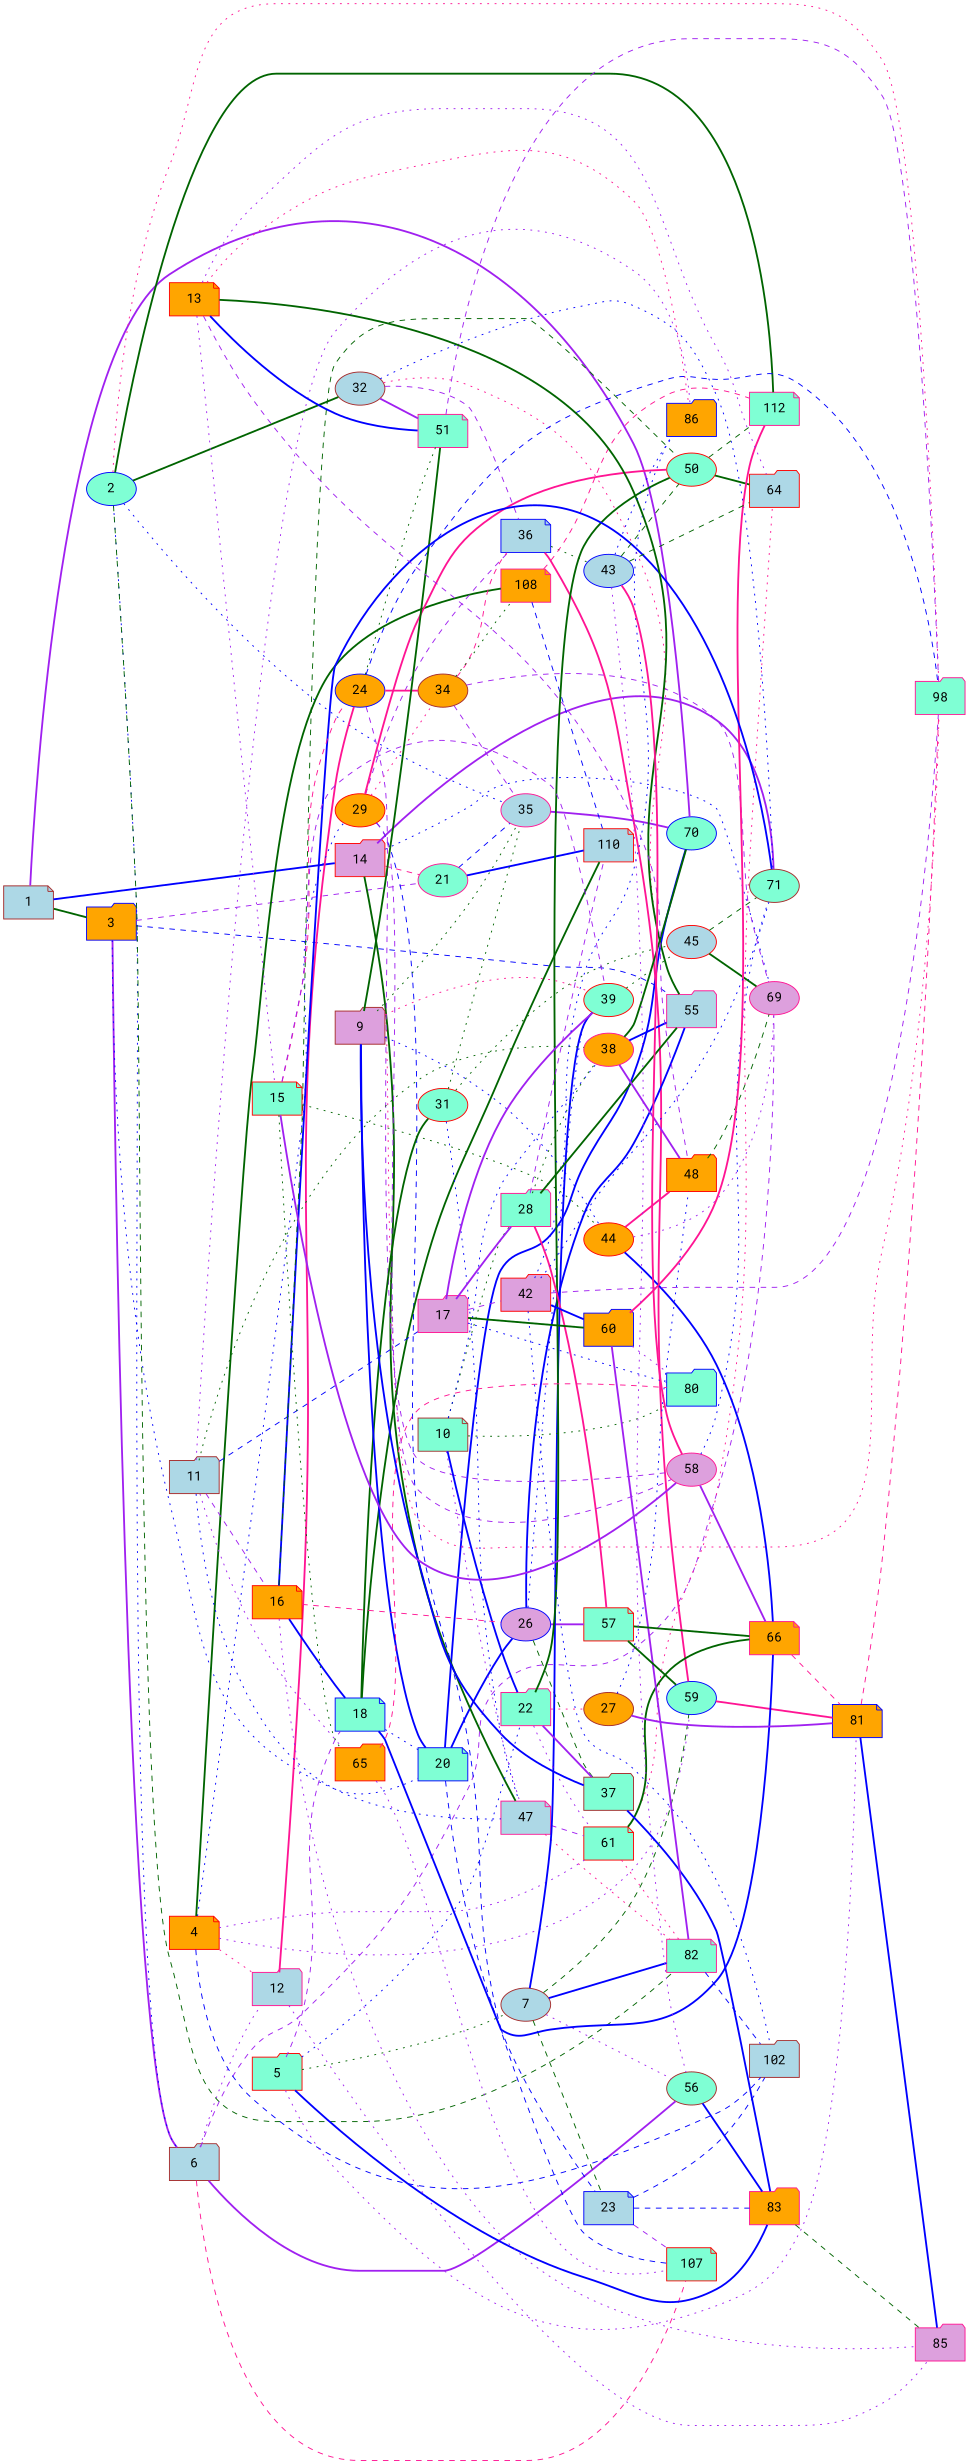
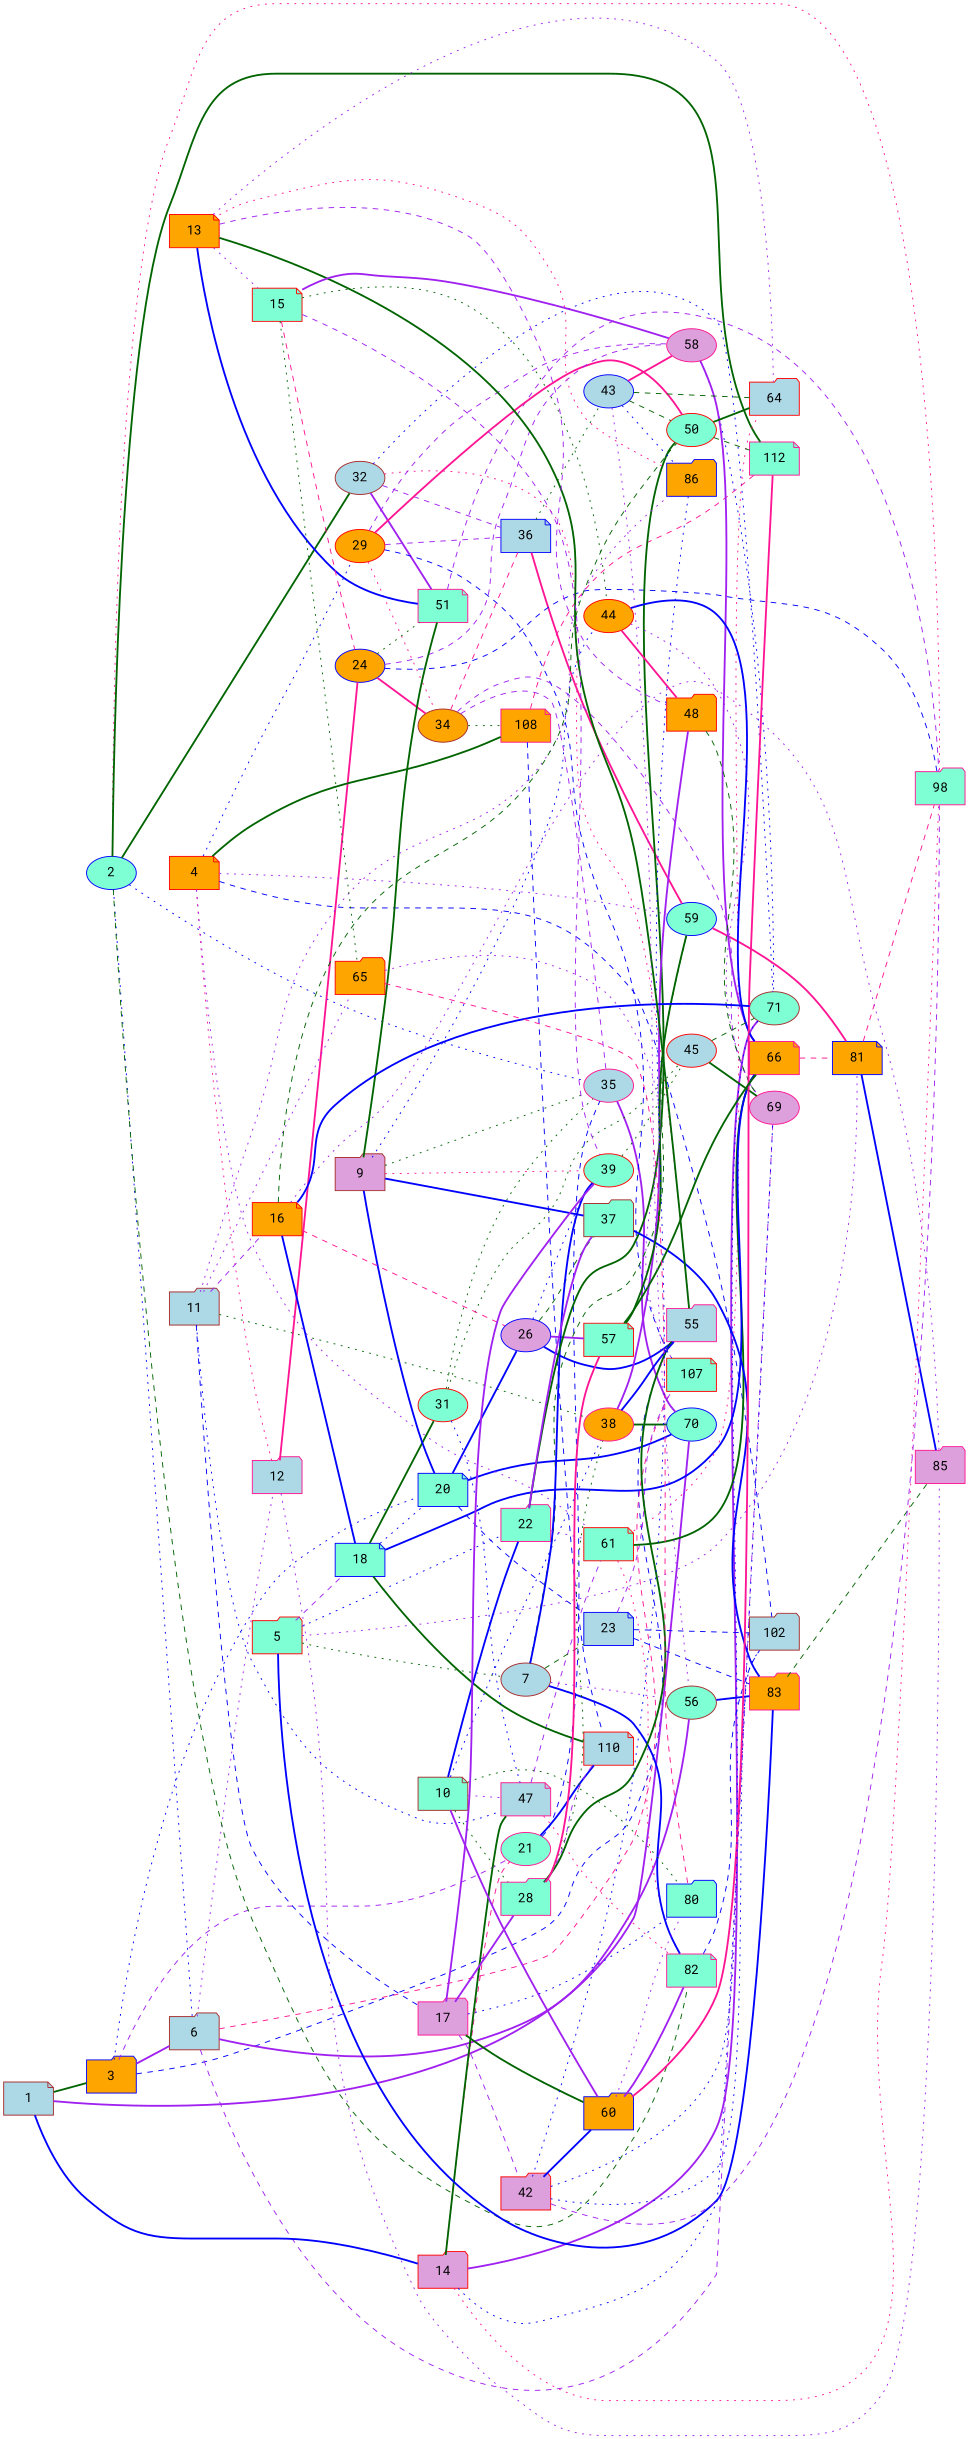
node "27": removed
edge "10" -- "60": added
